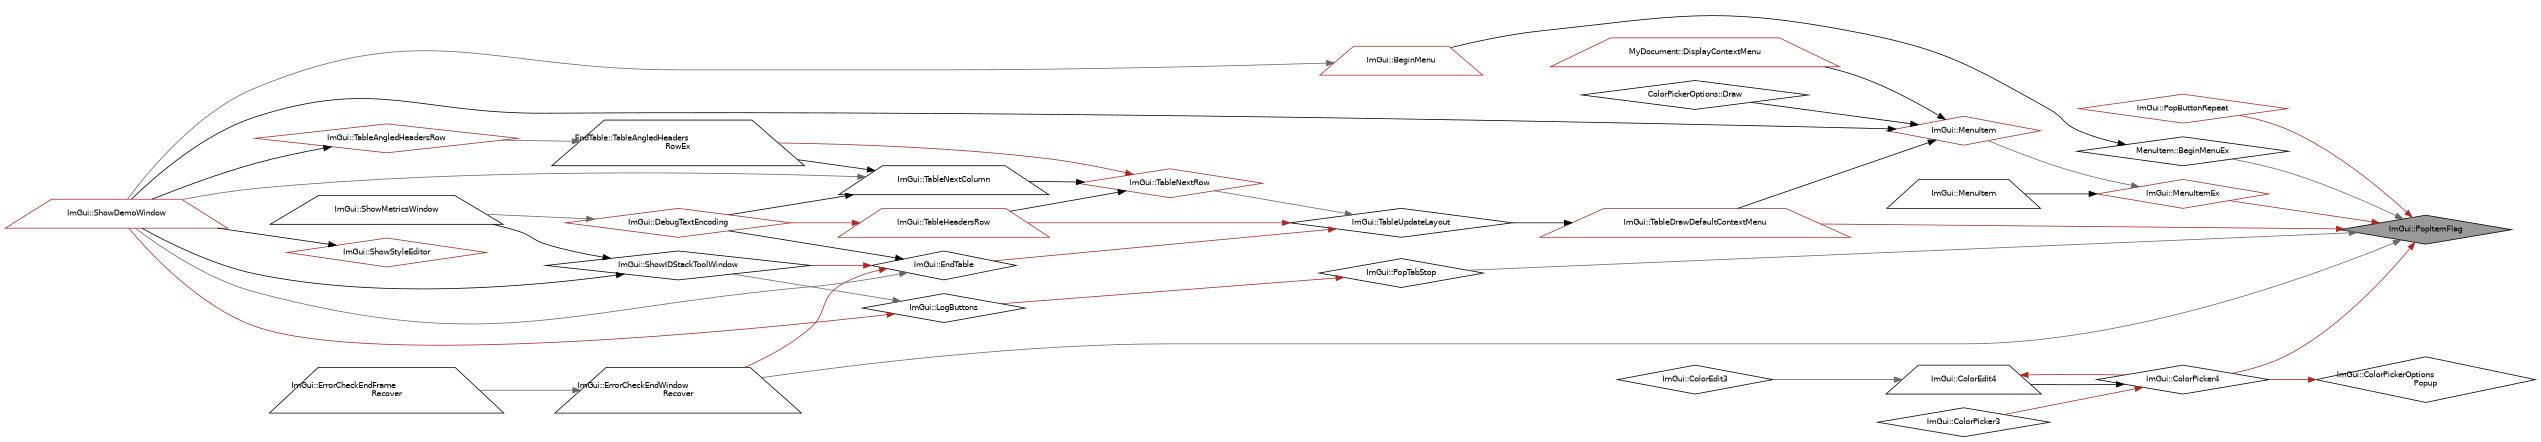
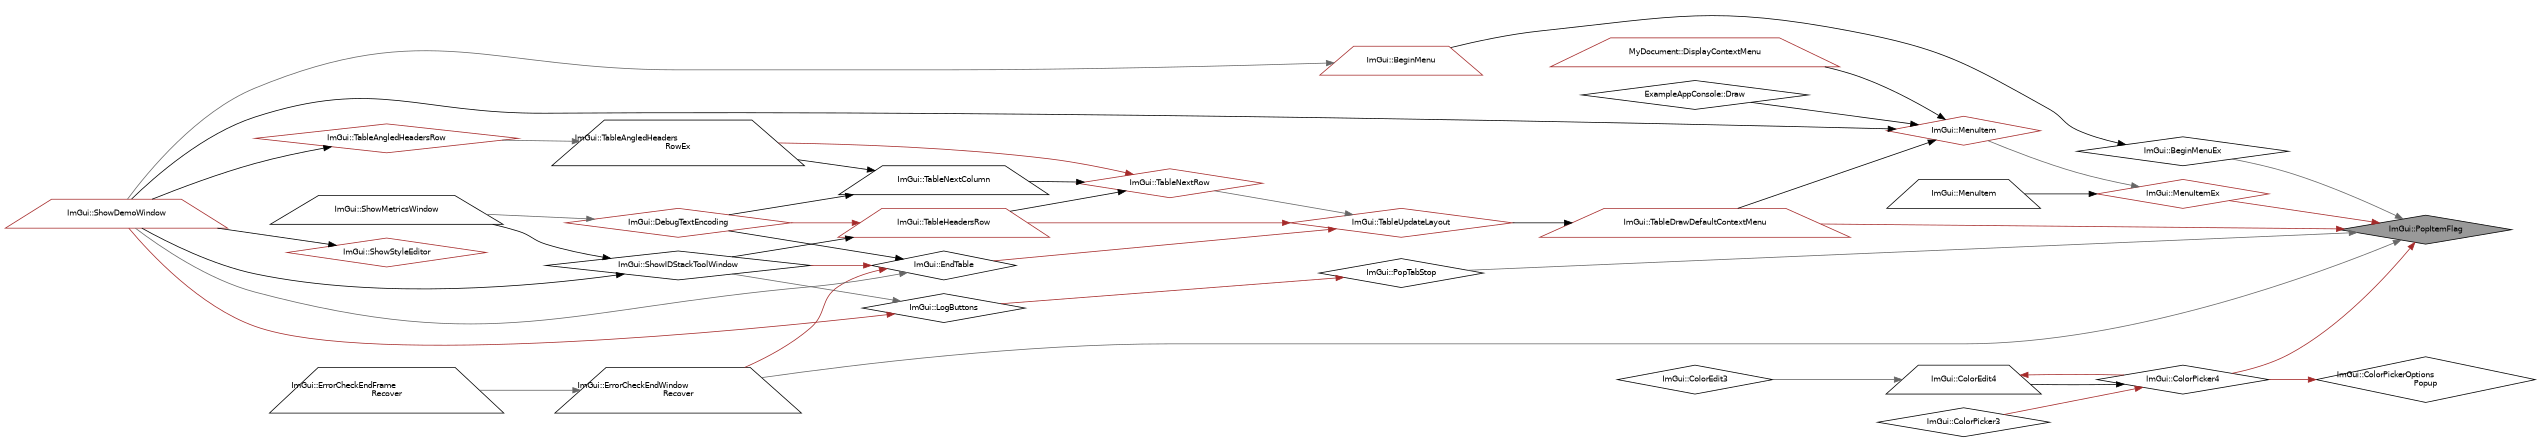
node "ColorPickerOptions::Draw": label "ColorPickerOptions::Draw" -> "ExampleAppConsole::Draw"
node "ImGui::PopButtonRepeat": removed
node "EndTable::TableAngledHeaders RowEx": label "EndTable::TableAngledHeaders RowEx" -> "ImGui::TableAngledHeaders RowEx"
node "MenuItem::BeginMenuEx": label "MenuItem::BeginMenuEx" -> "ImGui::BeginMenuEx"
edge "ImGui::ShowDemoWindow" -> "ImGui::TableNextColumn": removed
node "ImGui::TableUpdateLayout": color black -> brown
edge "ImGui::ShowIDStackToolWindow" -> "ImGui::TableHeadersRow": added
